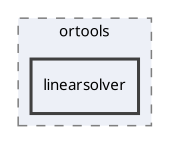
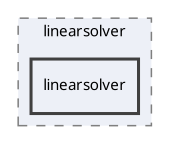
cluster "ortools": label "ortools" -> "linearsolver"
